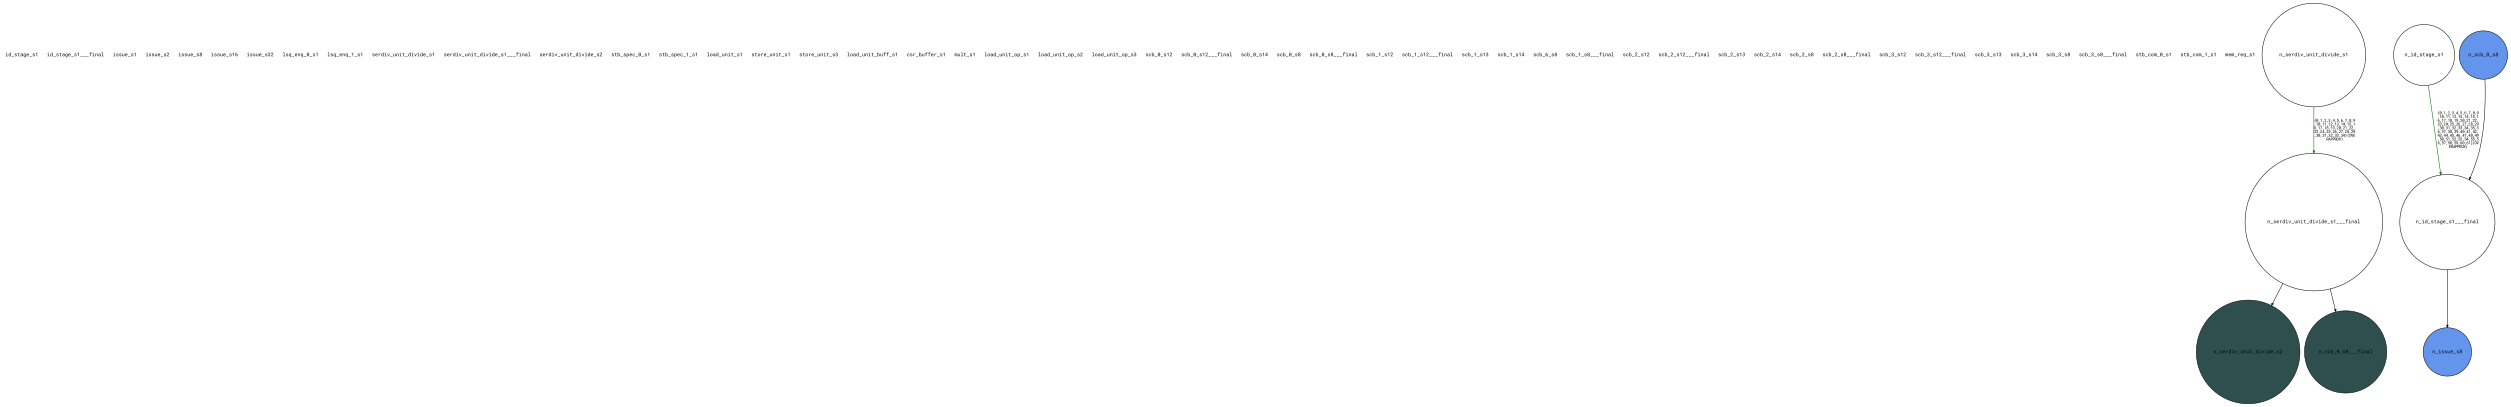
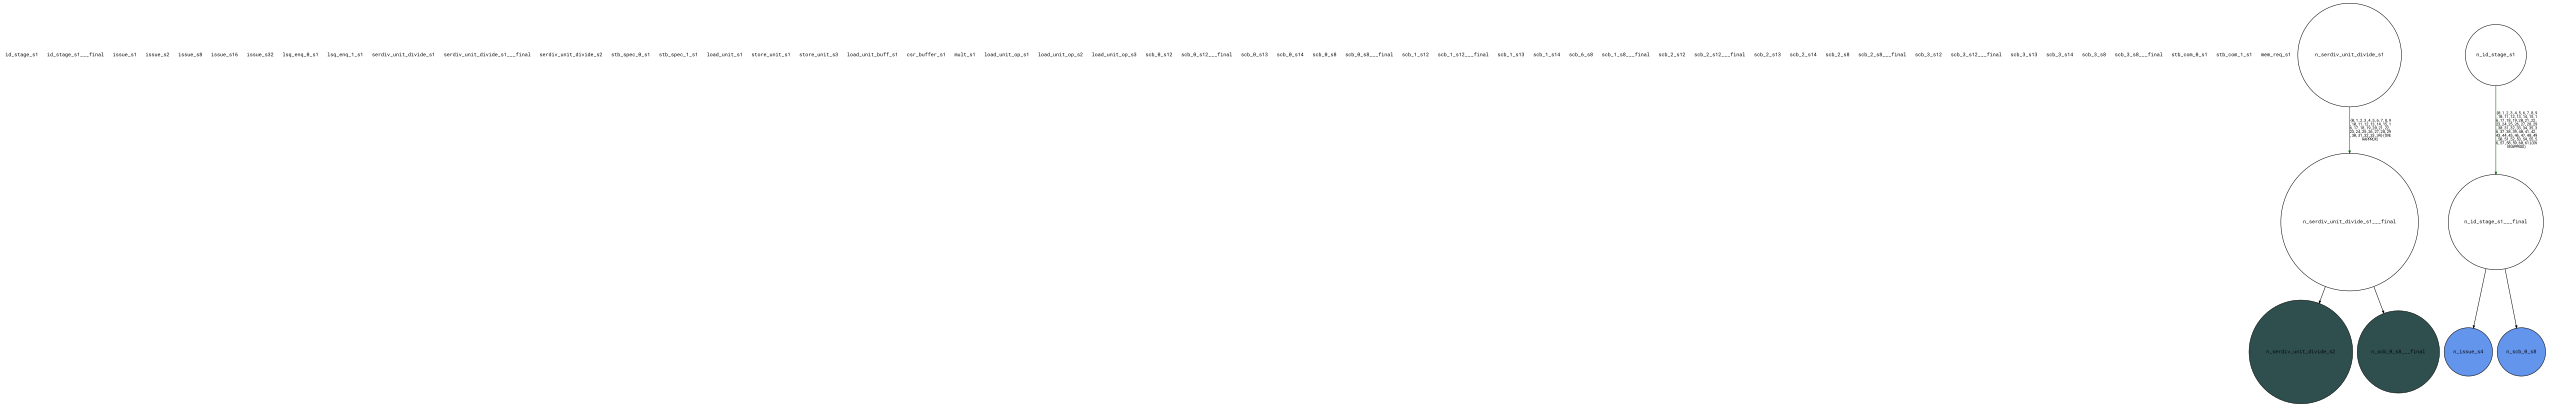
node "scb_0_s13": added
edge "n_scb_0_s8" -> "n_id_stage_s1___final": reversed
node "n_issue_s8": label "n_issue_s8" -> "n_issue_s4"
